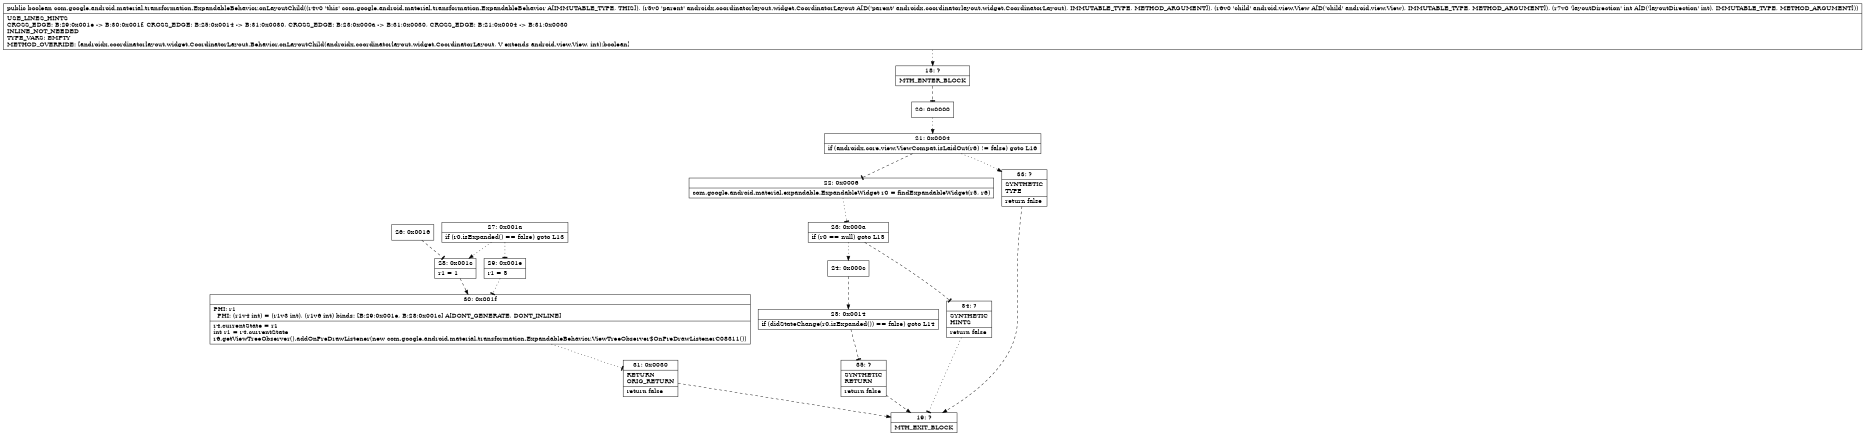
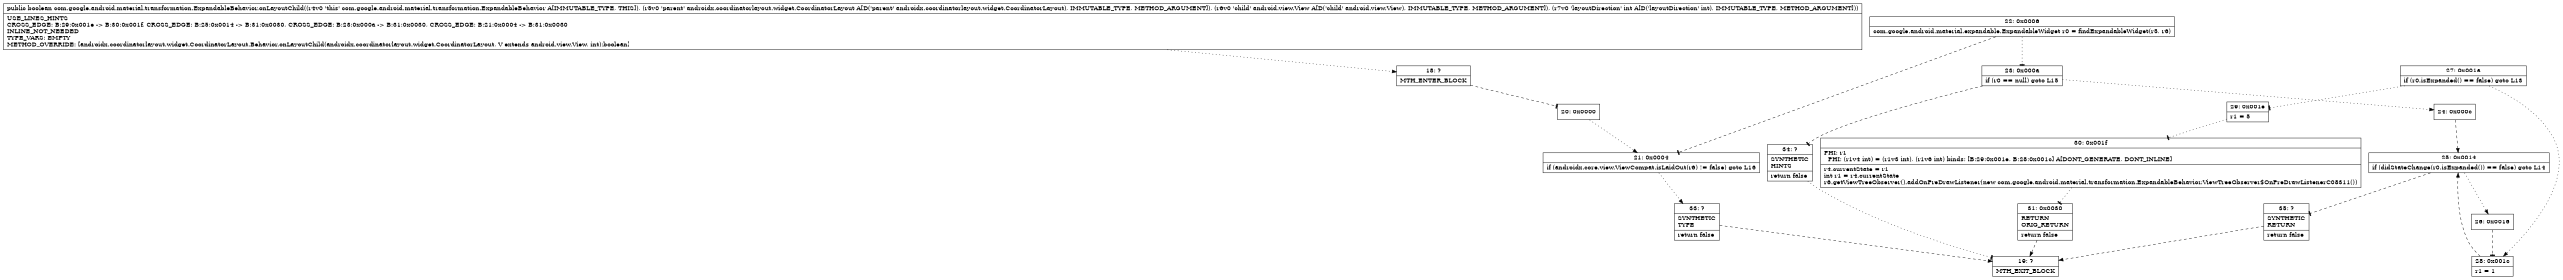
edge "21: 0x0004" -> "22: 0x0006": reversed
edge "25: 0x0014" -> "26: 0x0016": added
edge "28: 0x001c" -> "30: 0x001f": now "28: 0x001c" -> "25: 0x0014"
